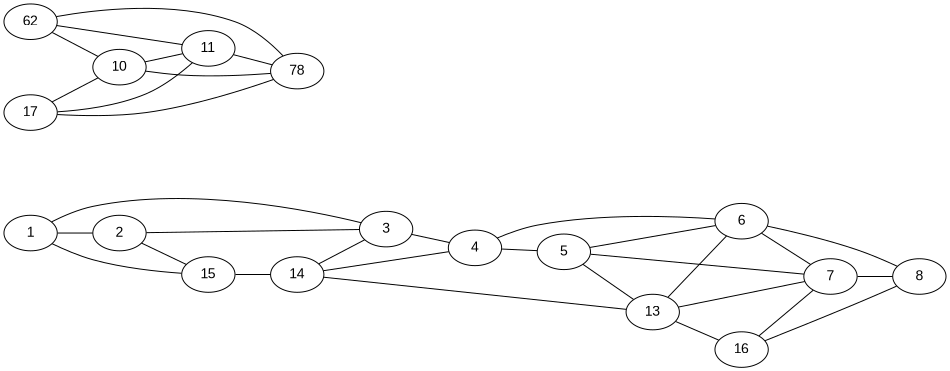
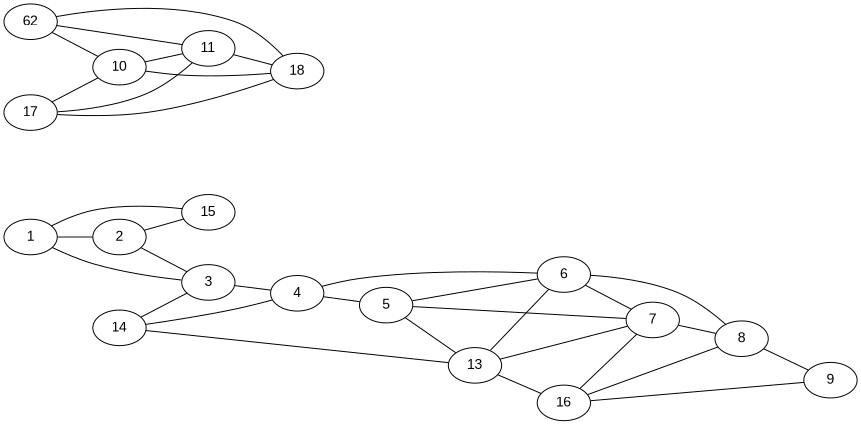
node "78": label "78" -> "18"
edge "15" -- "14": removed
node "9": added
